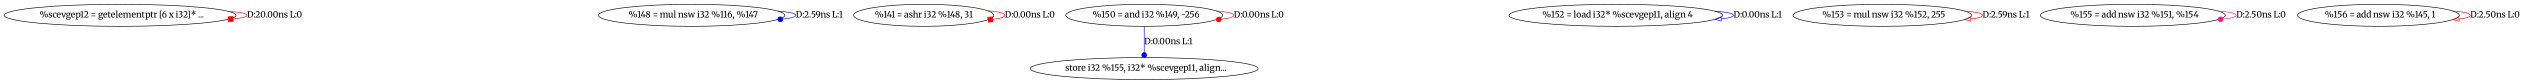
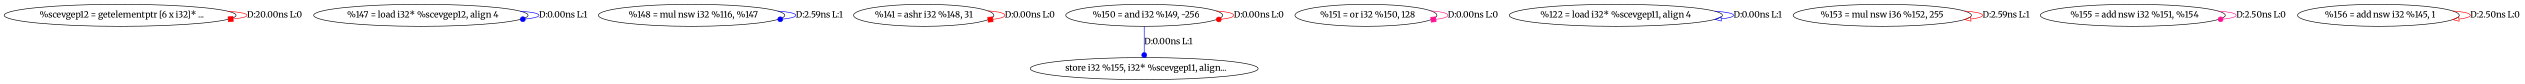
node "%147 = load i32* %scevgep12, align 4": added
node "%151 = or i32 %150, 128": added
node "%152 = load i32* %scevgep11, align 4": label "%152 = load i32* %scevgep11, align 4" -> "%122 = load i32* %scevgep11, align 4"
node "%153 = mul nsw i32 %152, 255": label "%153 = mul nsw i32 %152, 255" -> "%153 = mul nsw i36 %152, 255"
